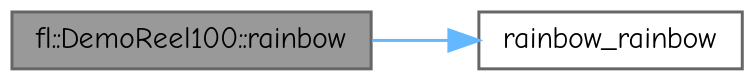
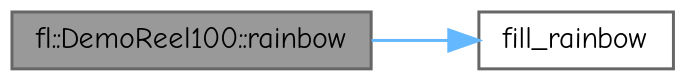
node "rainbow_rainbow": label "rainbow_rainbow" -> "fill_rainbow"
